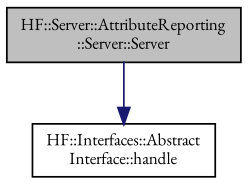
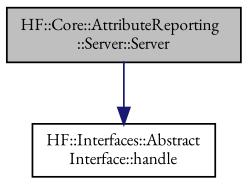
node "HF::Server::AttributeReporting ::Server::Server": label "HF::Server::AttributeReporting ::Server::Server" -> "HF::Core::AttributeReporting ::Server::Server"
